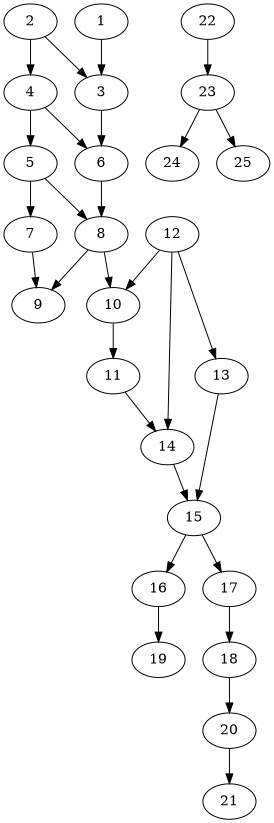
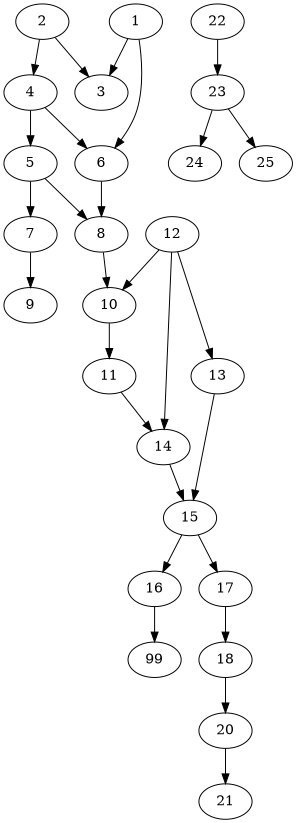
edge "3" -> "6": now "1" -> "6"
edge "8" -> "9": removed
node "19": label "19" -> "99"
